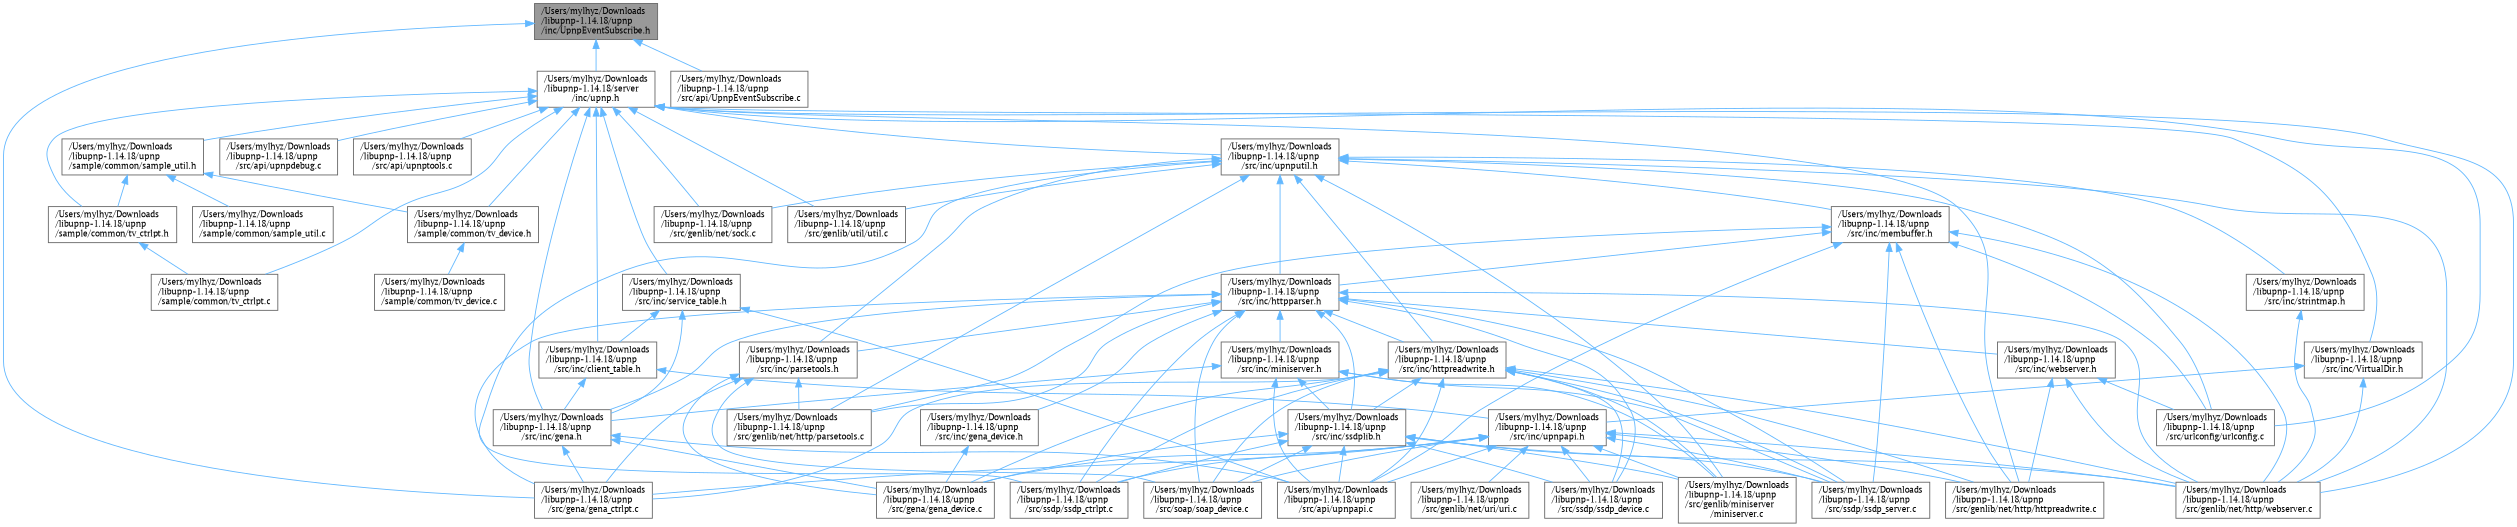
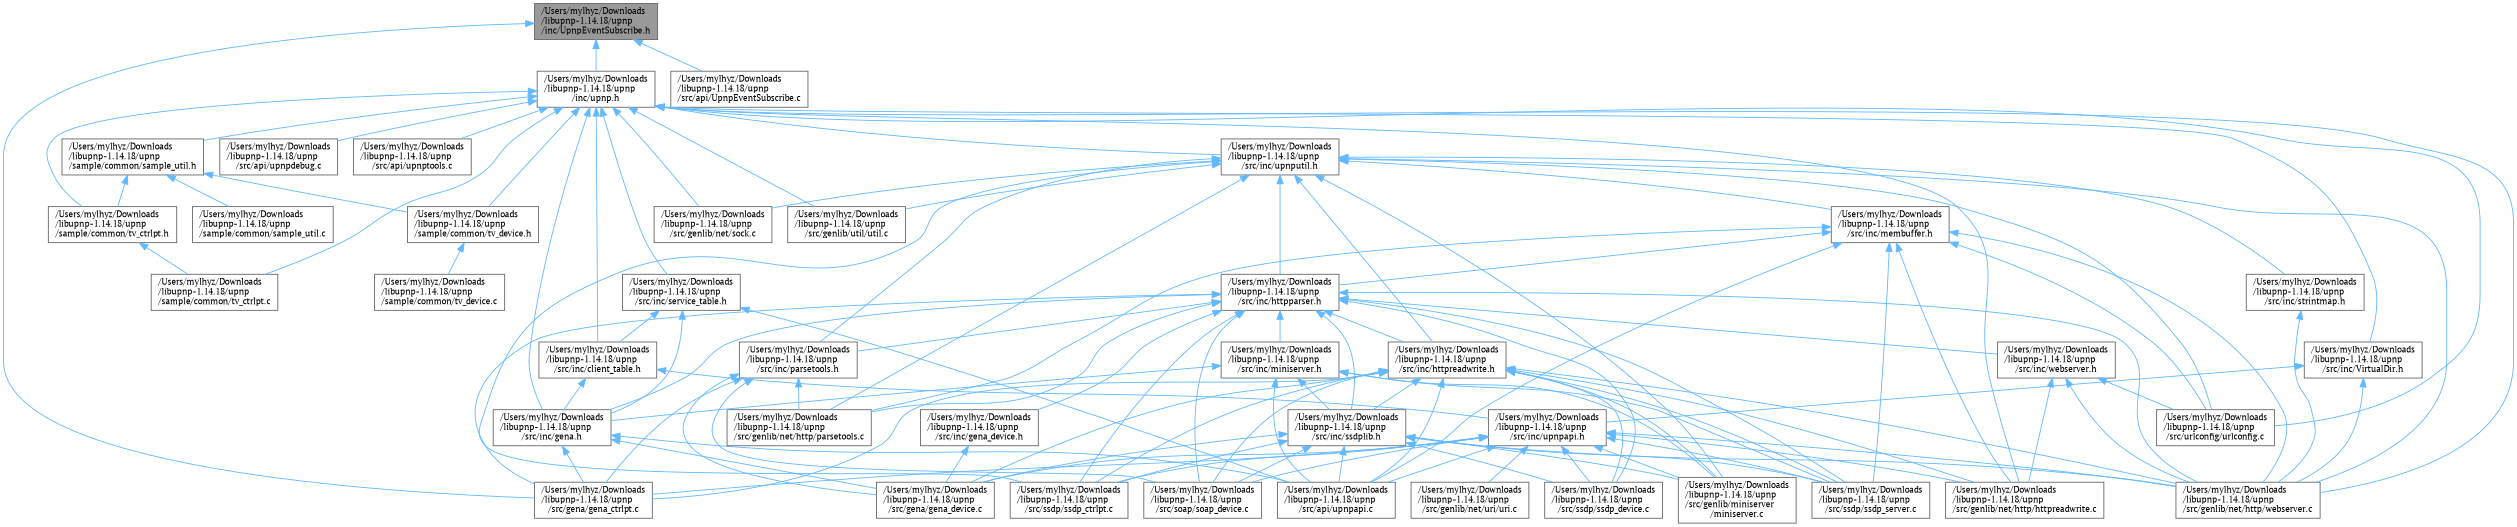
node "/Users/mylhyz/Downloads /libupnp-1.14.18/server /inc/upnp.h": label "/Users/mylhyz/Downloads /libupnp-1.14.18/server /inc/upnp.h" -> "/Users/mylhyz/Downloads /libupnp-1.14.18/upnp /inc/upnp.h"
